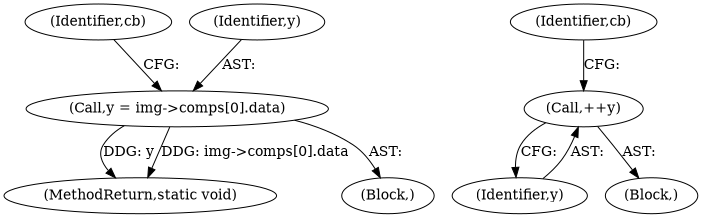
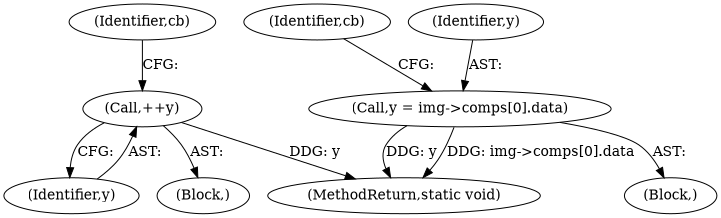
edge "(Call,++y)" -> "(MethodReturn,static void)": added, label "DDG: y"
